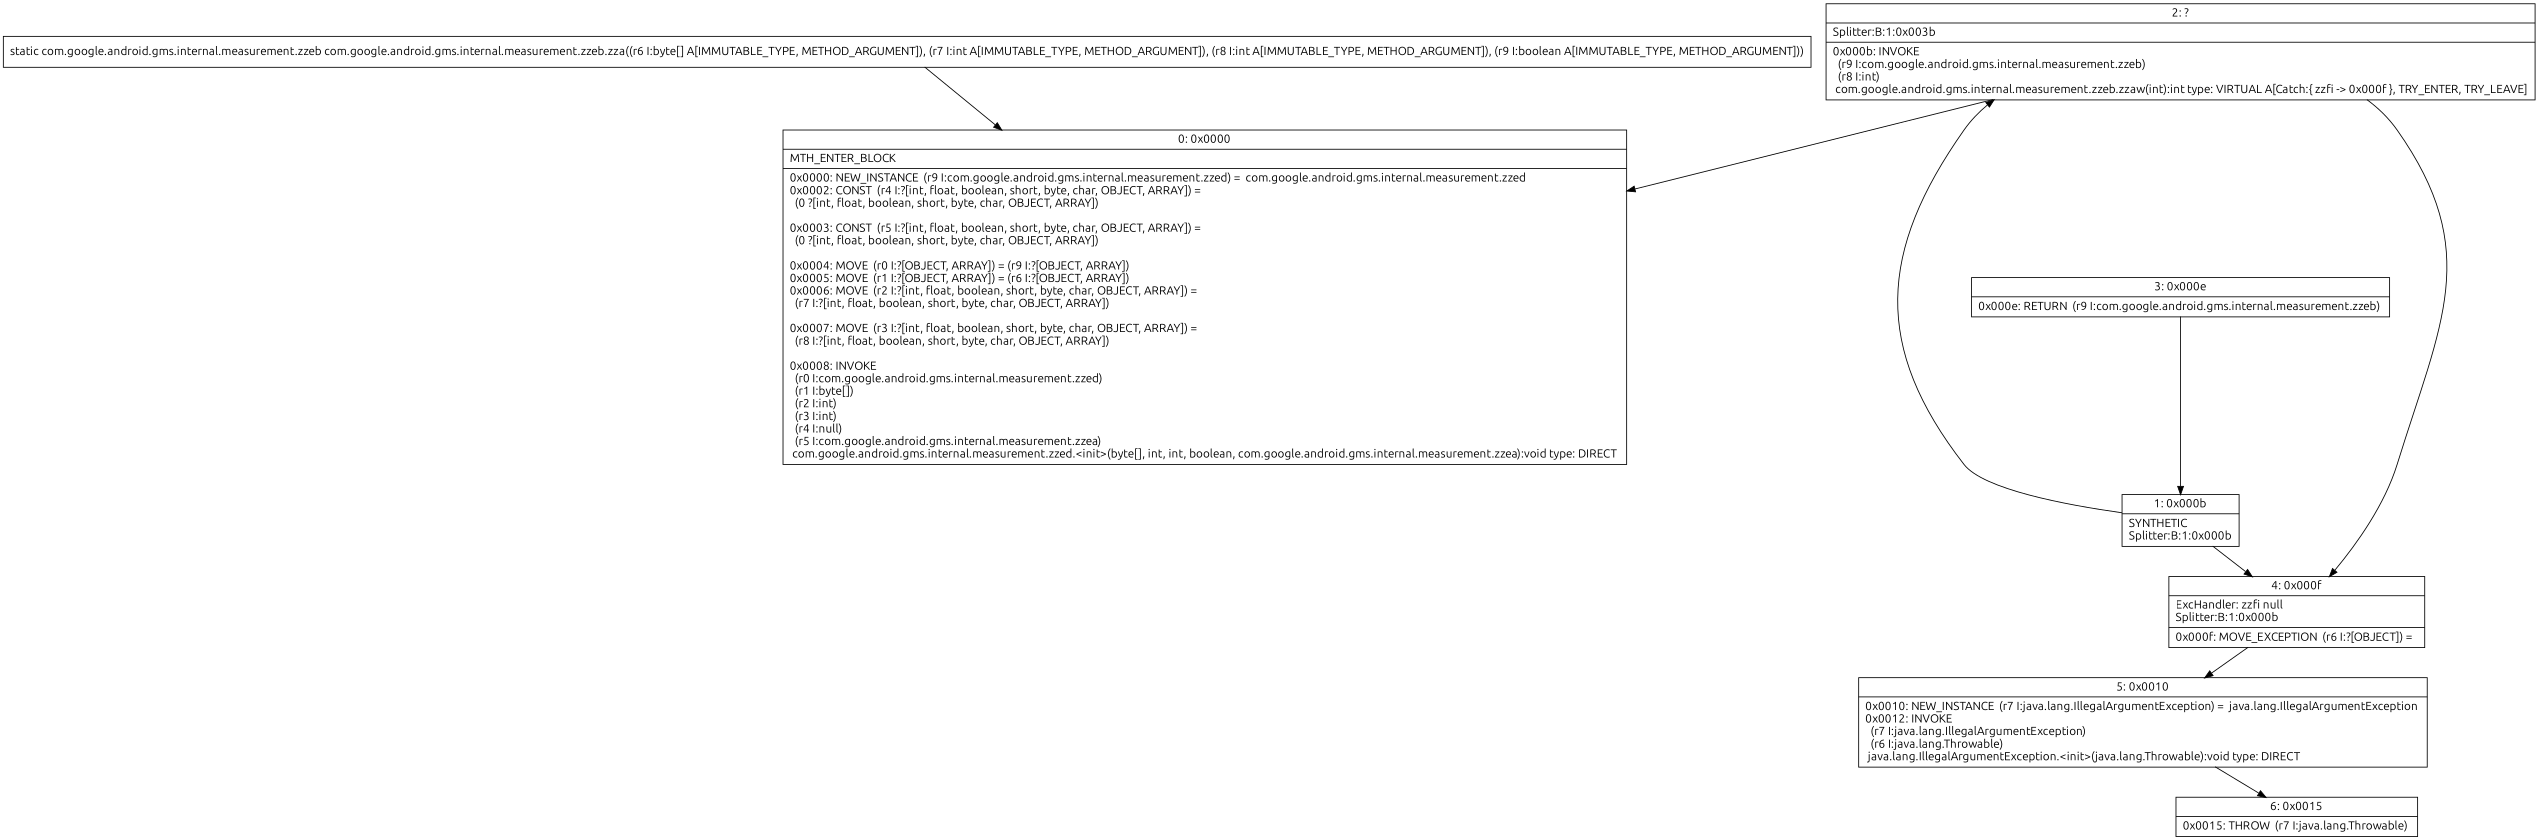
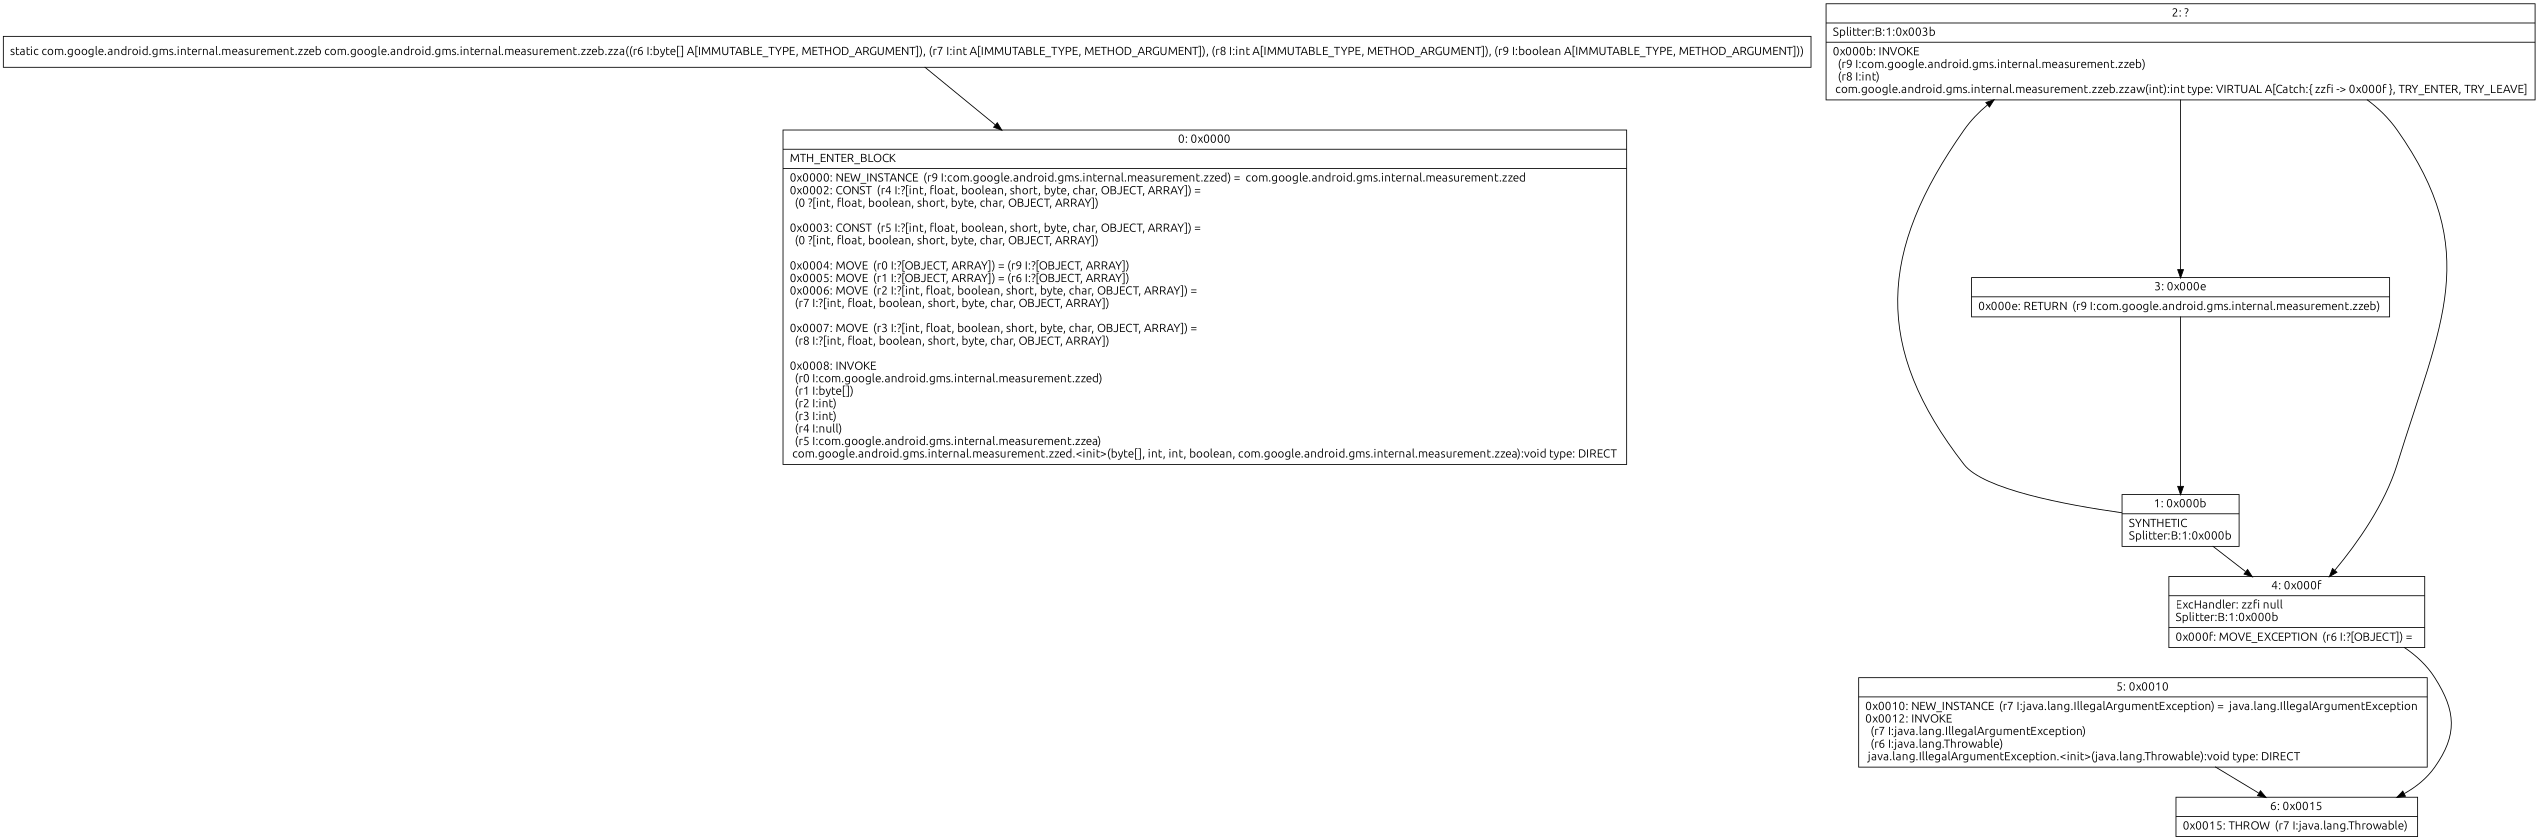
edge "2: ?" -> "0: 0x0000": now "2: ?" -> "3: 0x000e"
edge "4: 0x000f" -> "5: 0x0010": now "4: 0x000f" -> "6: 0x0015"
